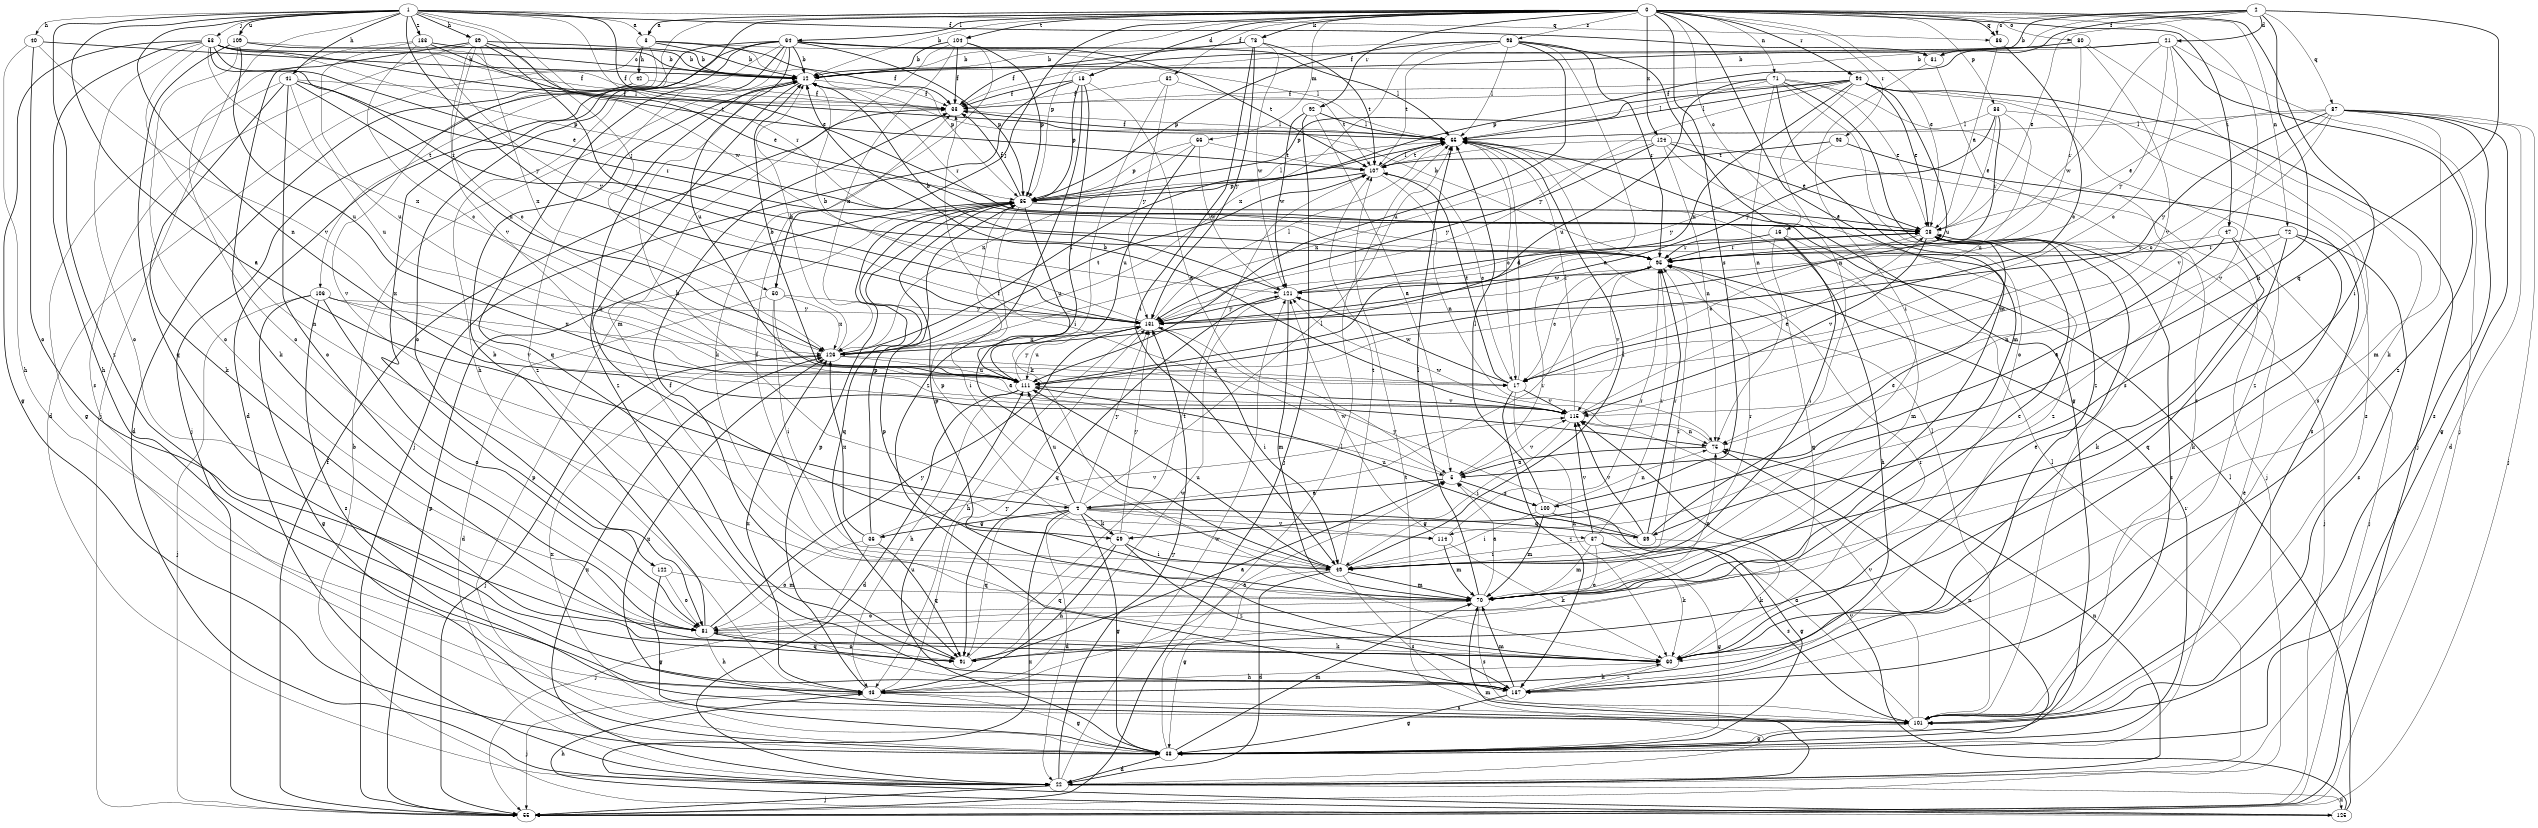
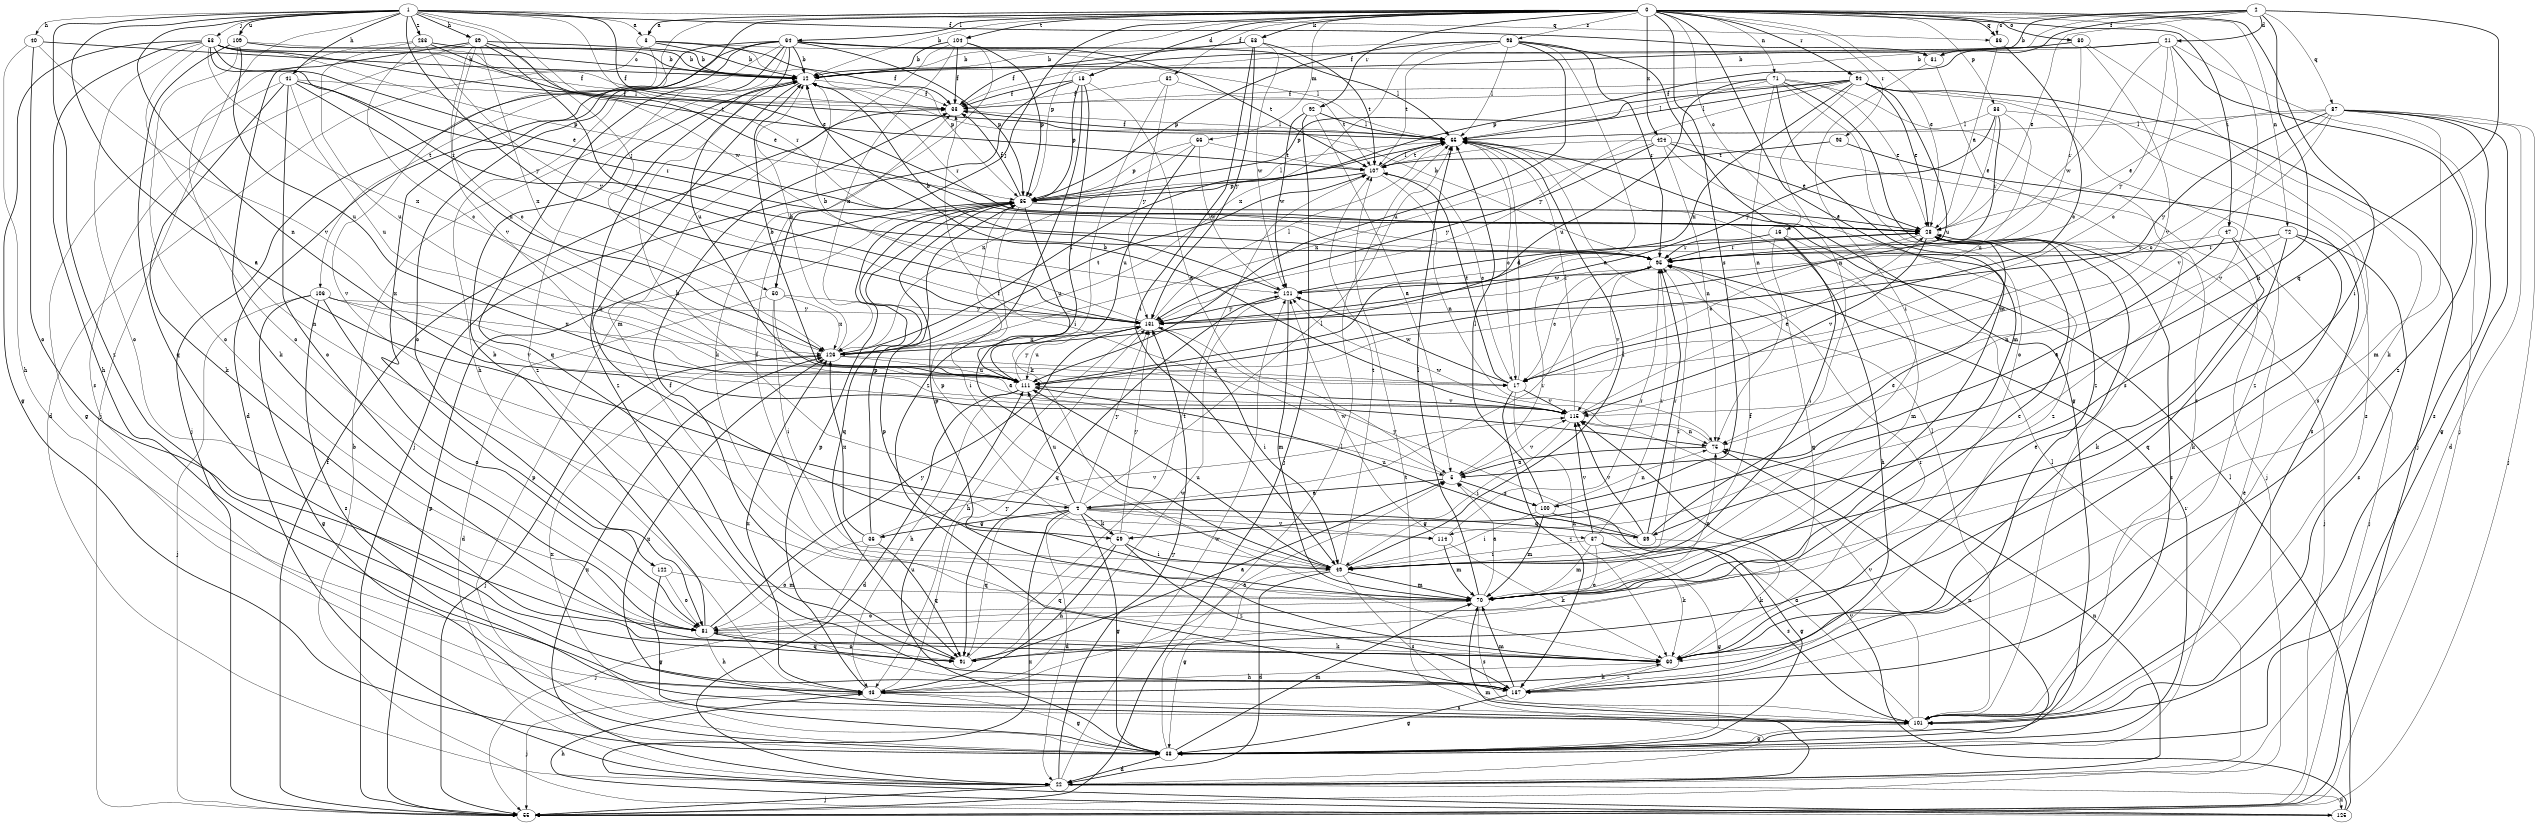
edge "0" -> "80": style solid -> bold
node "133": label "133" -> "233"
node "78": label "78" -> "58"
node "42": removed
node "124": label "124" -> "424"
edge "93" -> "131": removed, label "y"
edge "49" -> "95": label "r" -> "f"
